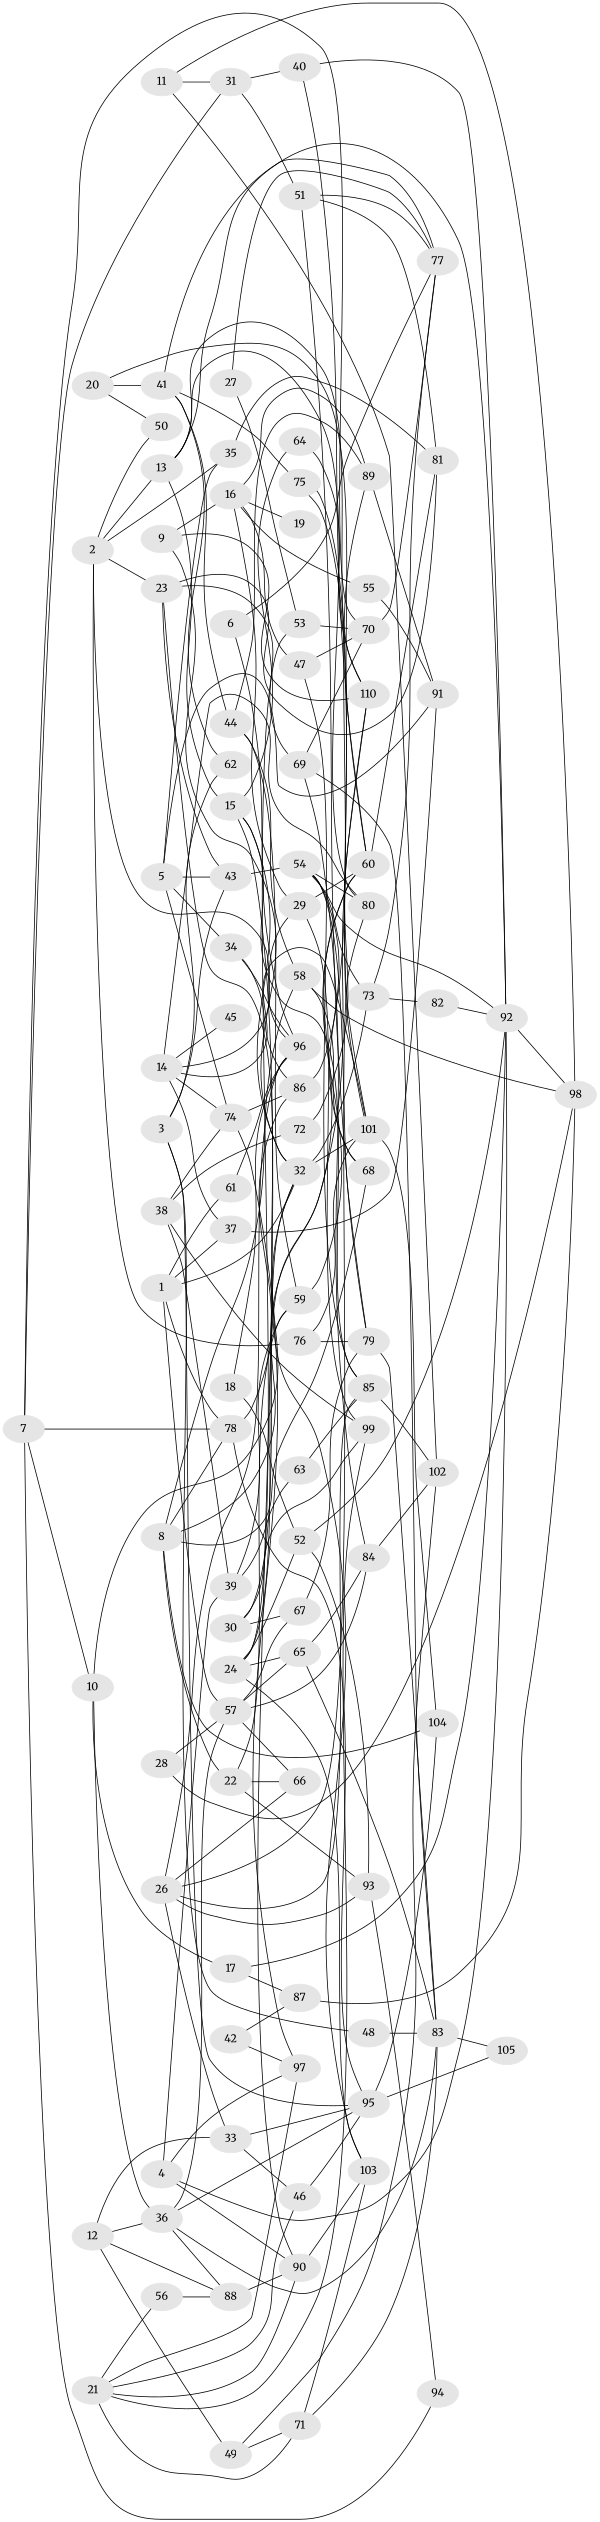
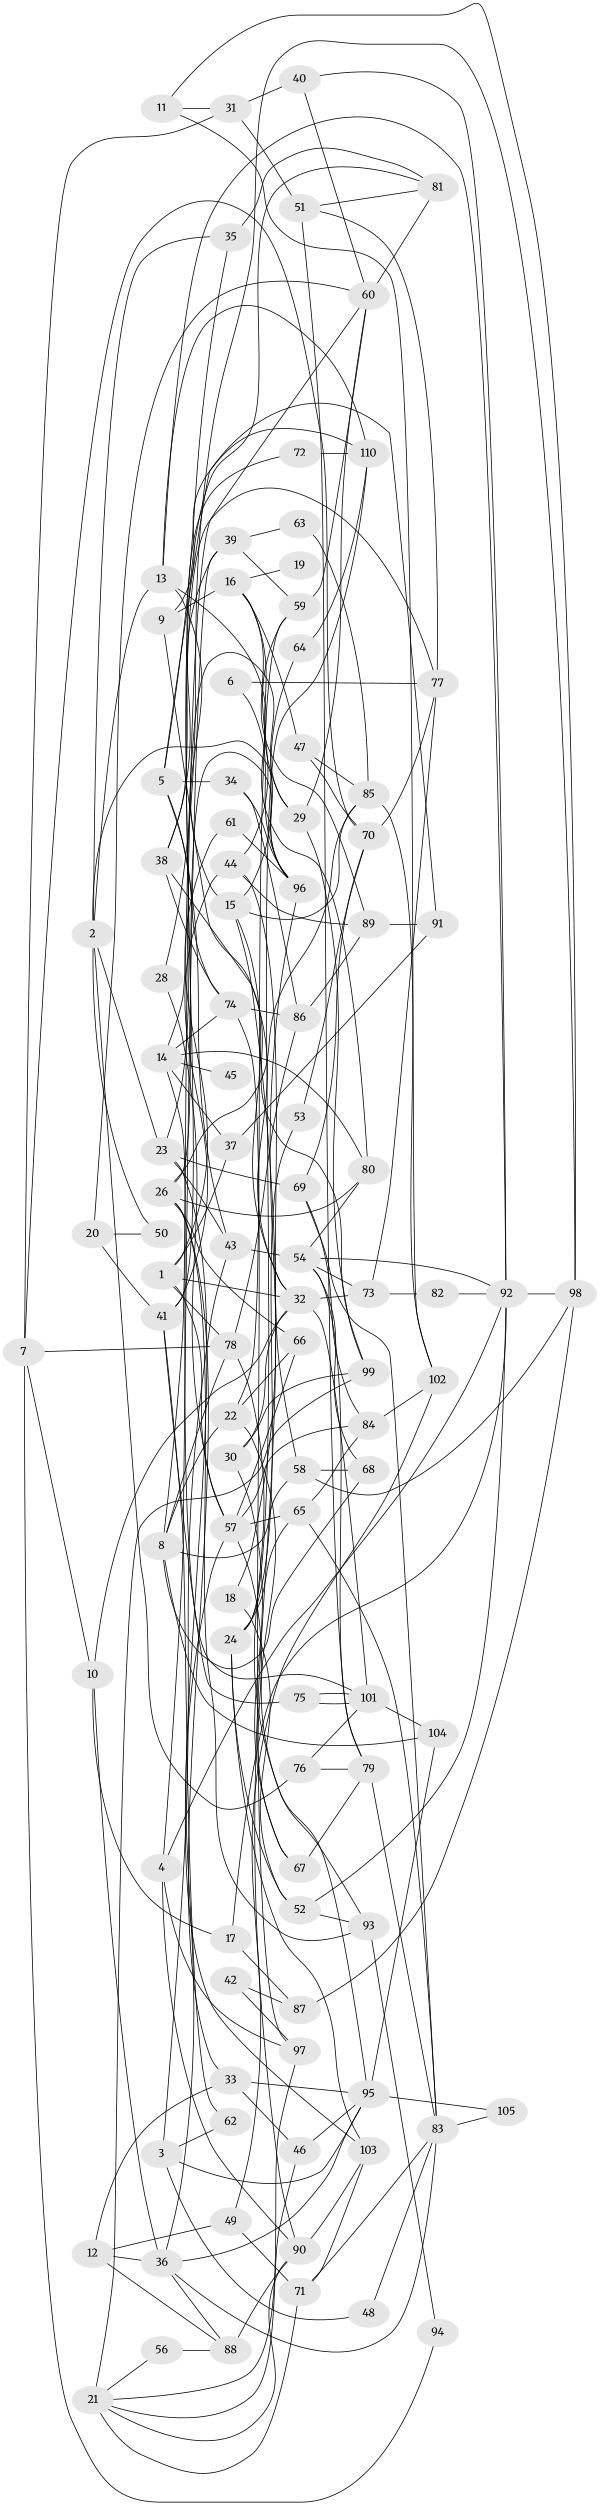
node "27": removed
node "55": removed
